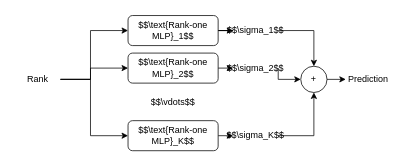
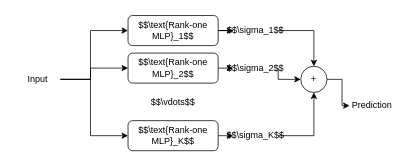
node "Rank": label "Rank" -> "Input"
node "Prediction": moved (368, 79) -> (372, 105)
